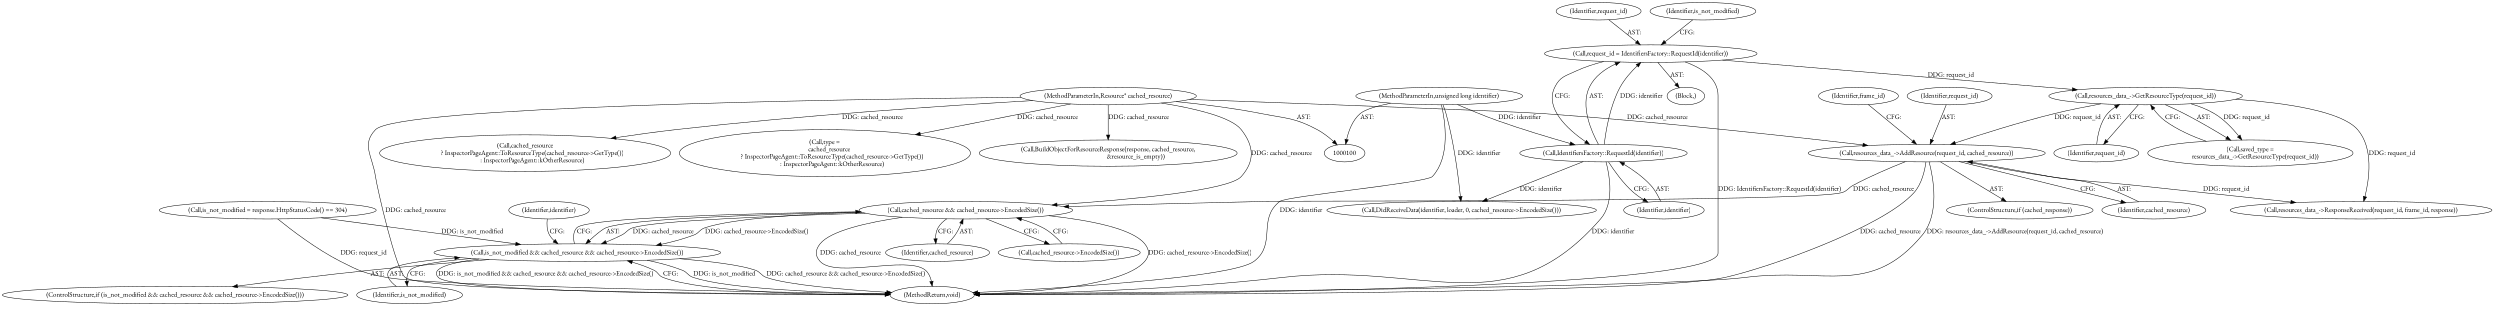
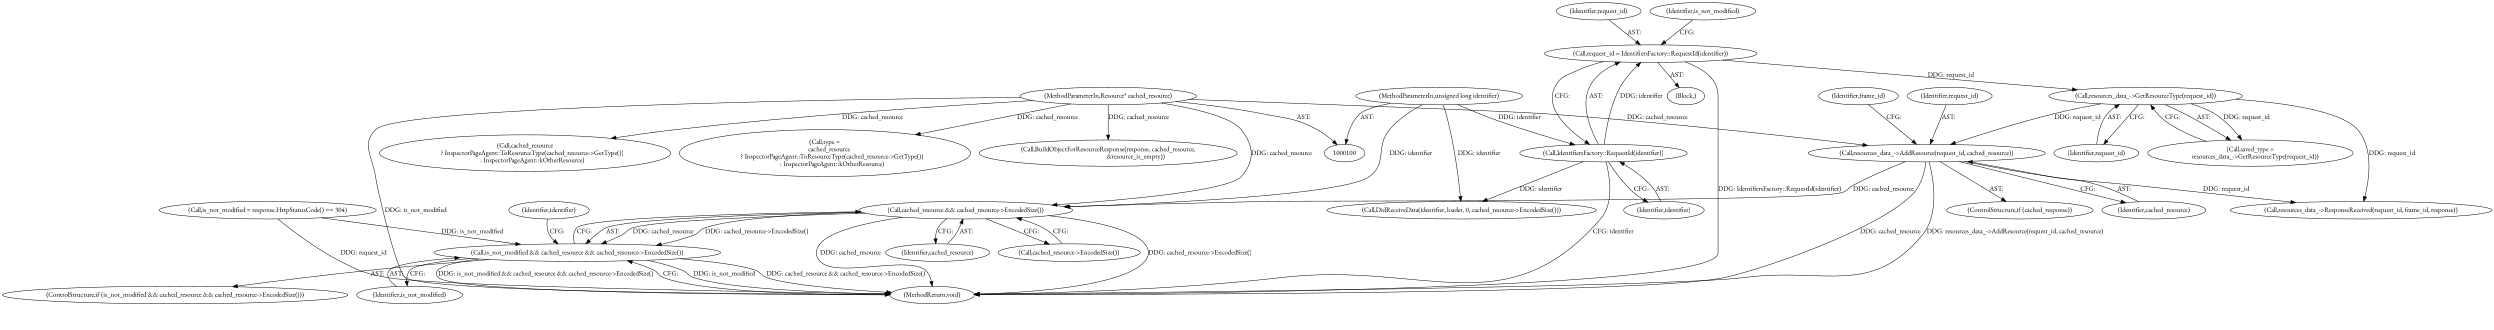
edge "(MethodParameterIn,Resource* cached_resource)" -> "(MethodReturn,void)": label "DDG: cached_resource" -> "DDG: is_not_modified"
edge "(Call,IdentifiersFactory::RequestId(identifier))" -> "(MethodReturn,void)": label "DDG: identifier" -> "CFG: identifier"
edge "(MethodParameterIn,unsigned long identifier)" -> "(MethodReturn,void)": now "(MethodParameterIn,unsigned long identifier)" -> "(Call,cached_resource && cached_resource->EncodedSize())"
